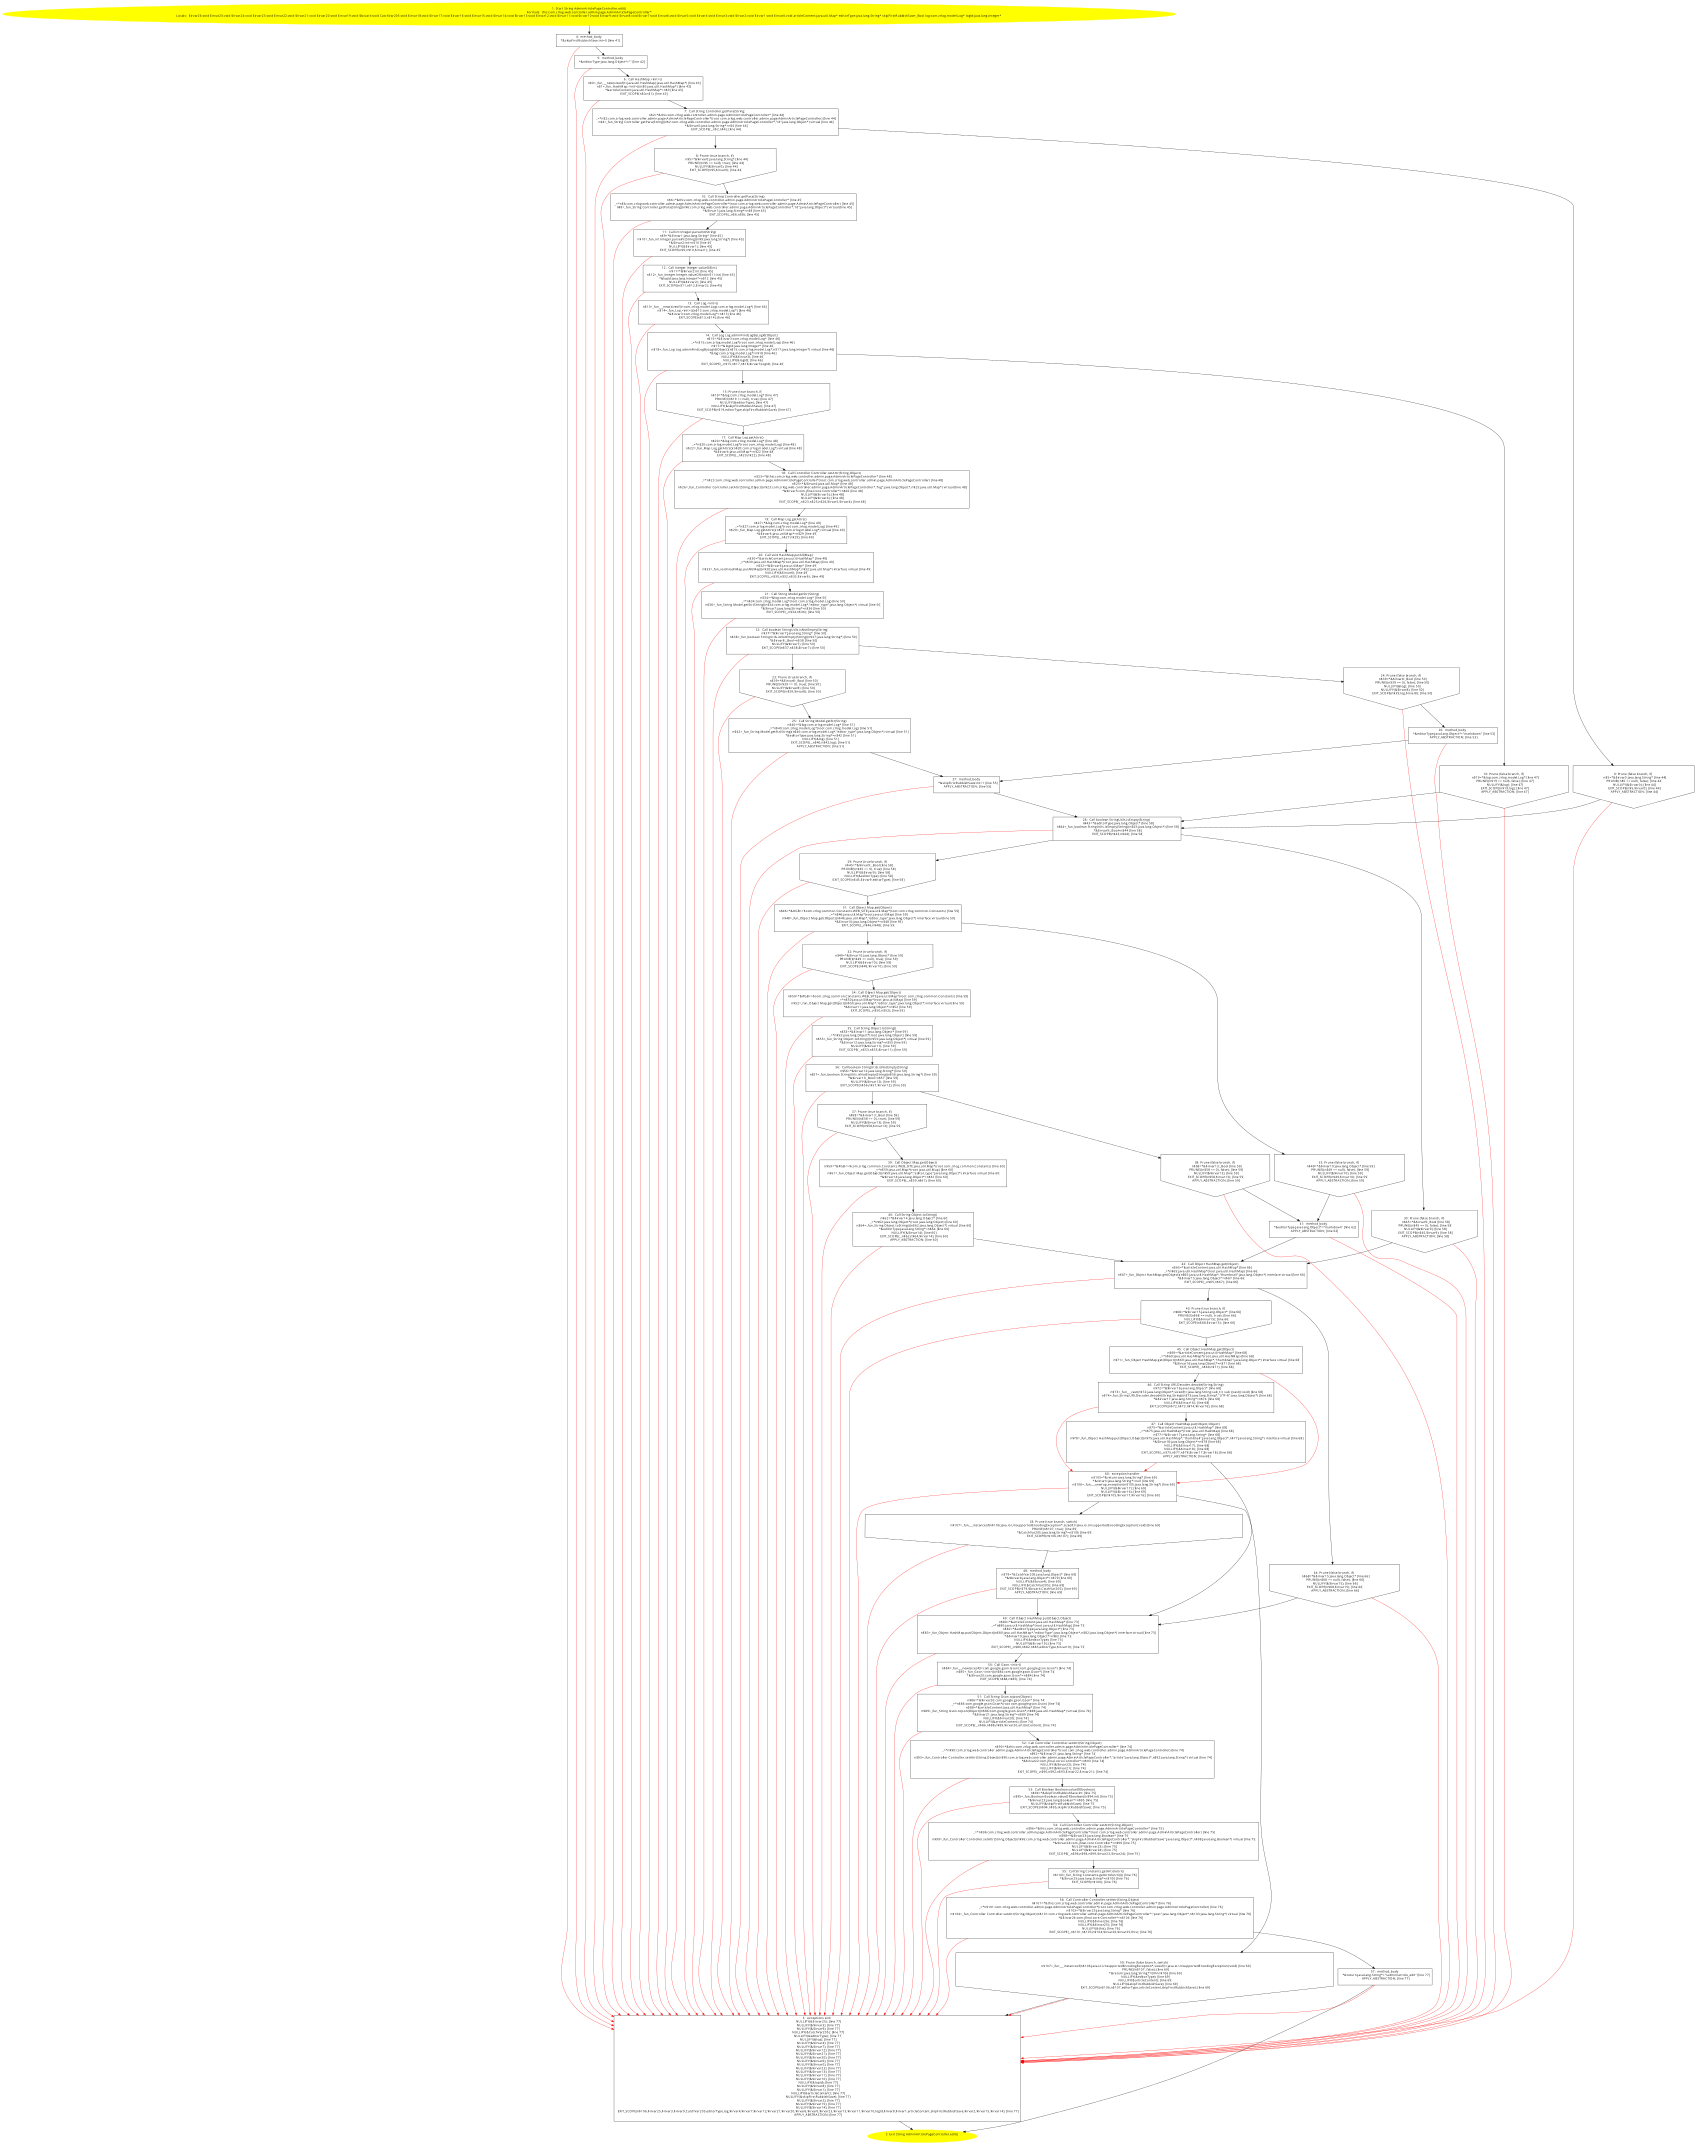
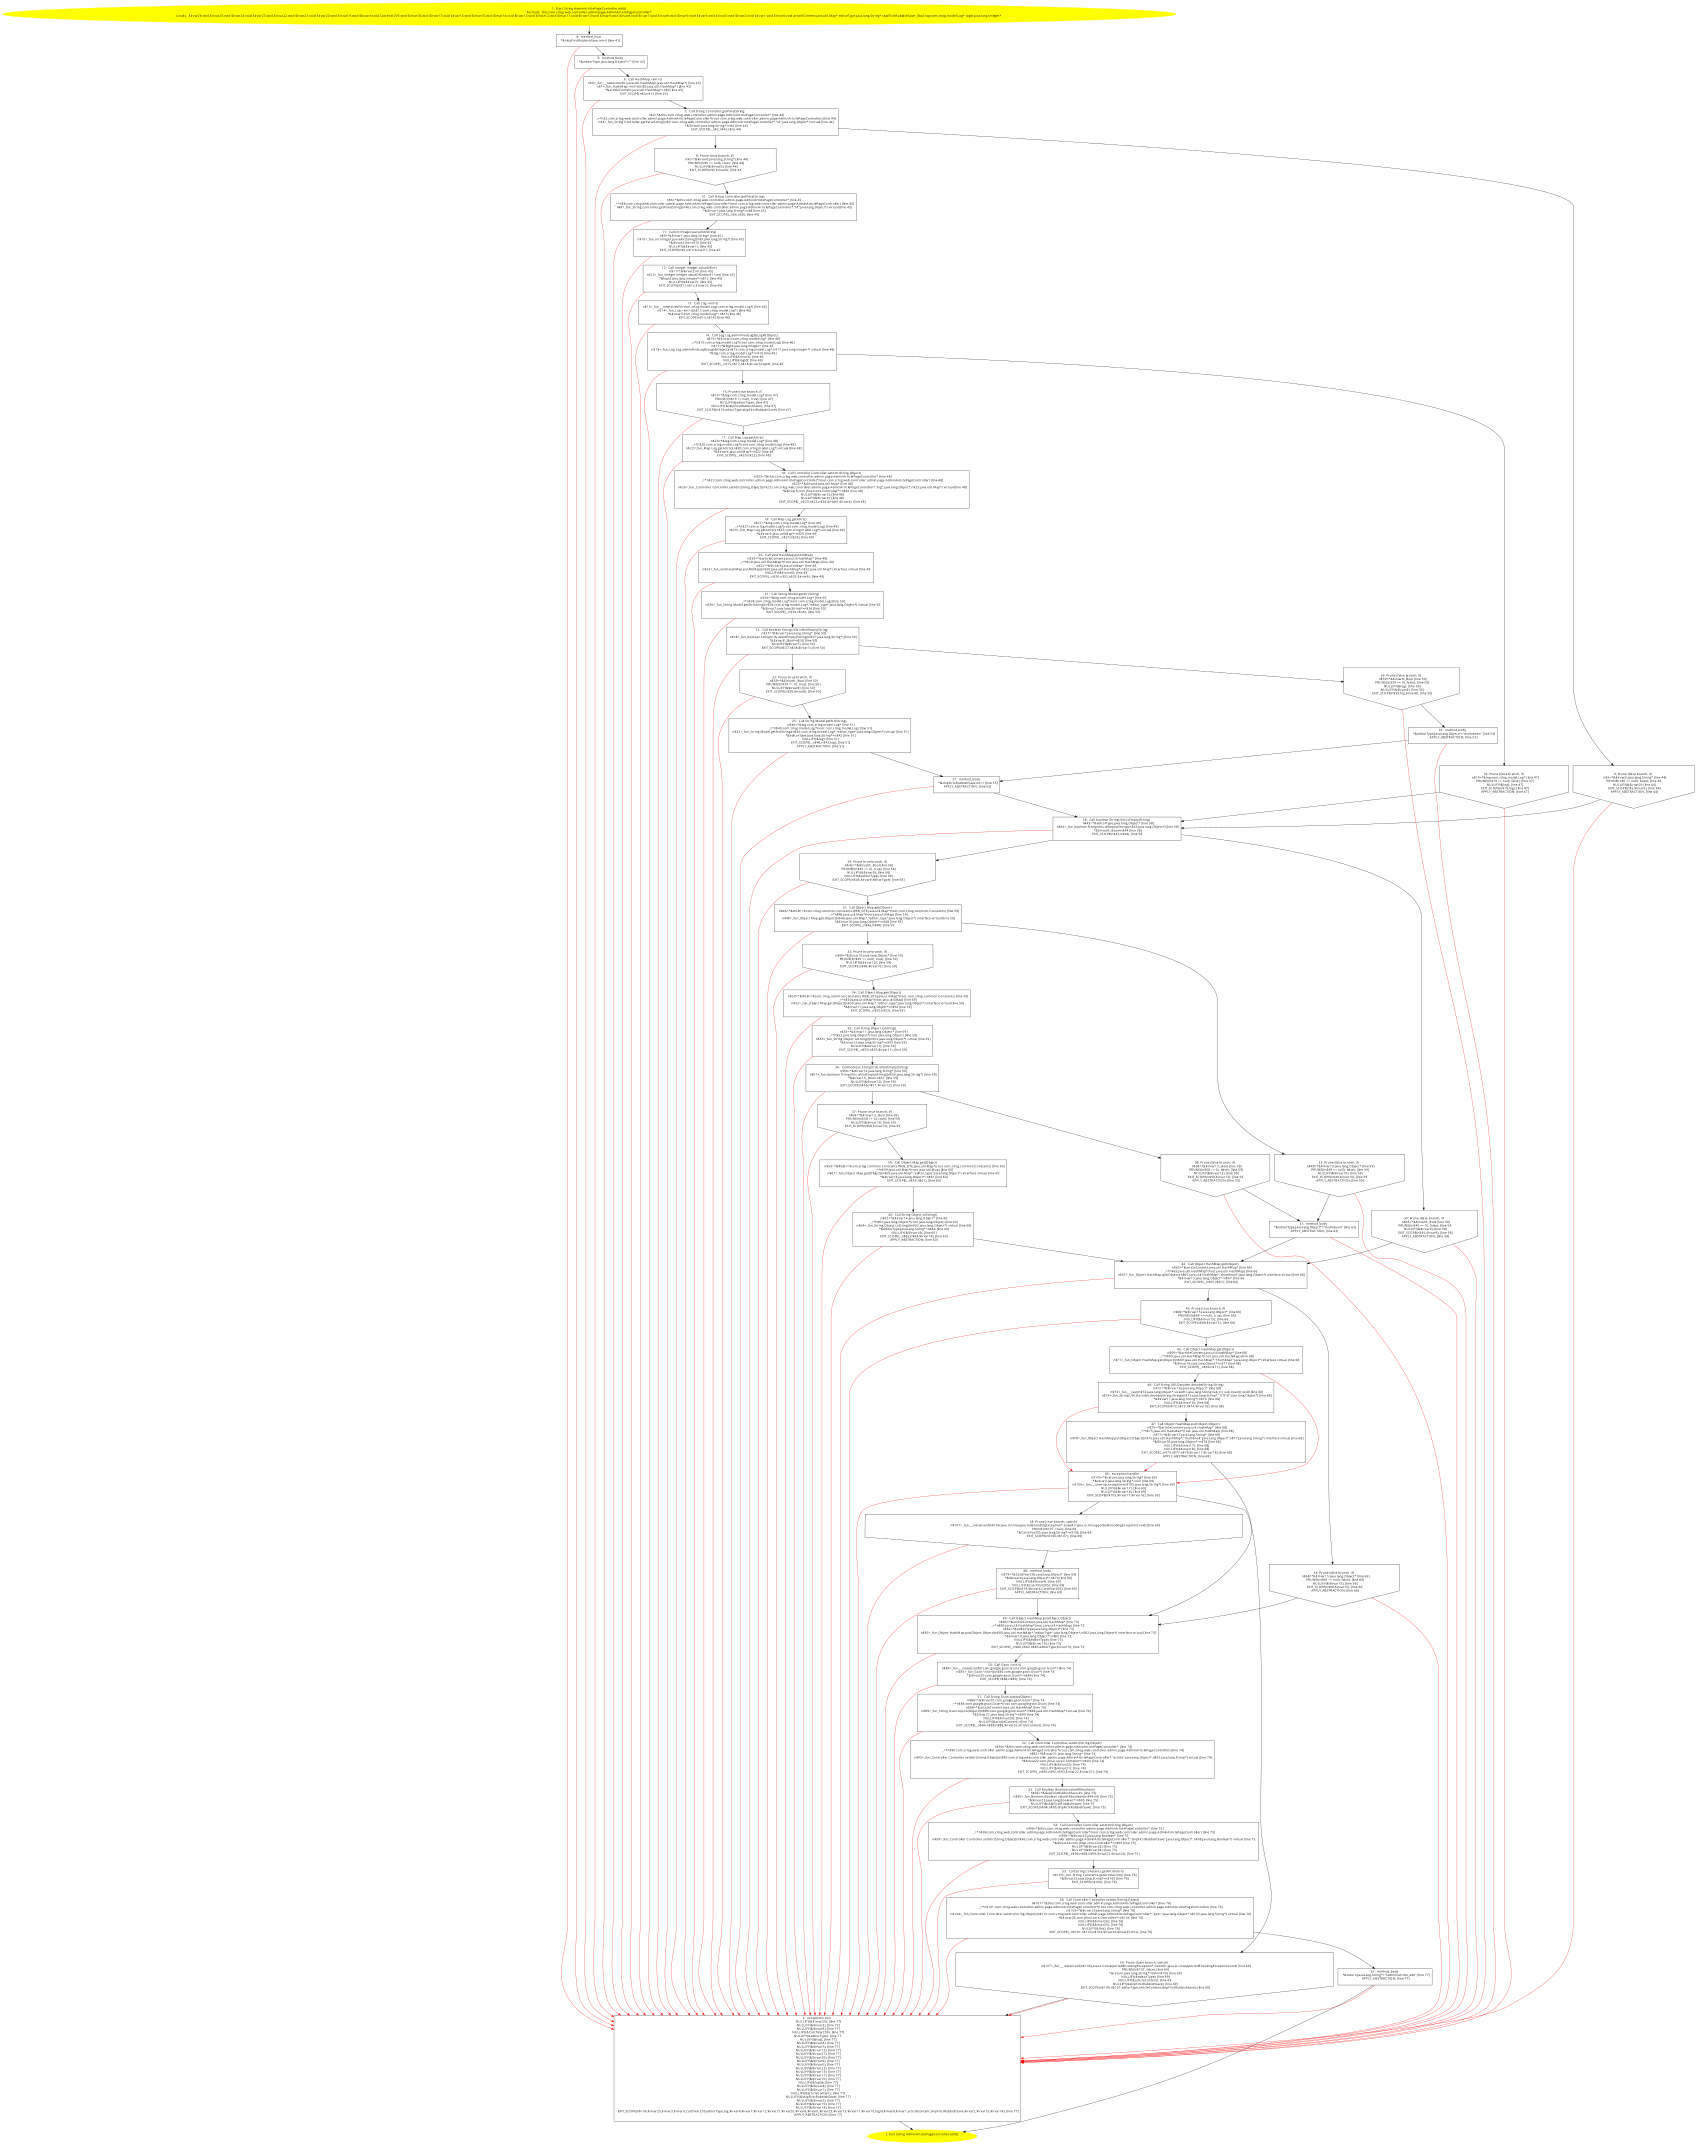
node "4:  method_body *&skipFirstRubbishSave:int=0 [line 41]": label "4:  method_body *&skipFirstRubbishSave:int=0 [line 41]" -> "4:  method_irvar *&skipFirstRubbishSave:int=0 [line 41]"
